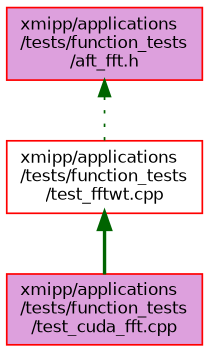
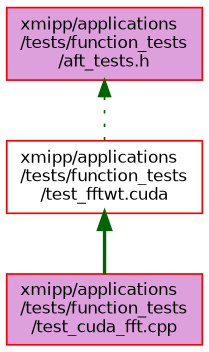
node "xmipp/applications /tests/function_tests /aft_fft.h": label "xmipp/applications /tests/function_tests /aft_fft.h" -> "xmipp/applications /tests/function_tests /aft_tests.h"
node "xmipp/applications /tests/function_tests /test_fftwt.cpp": label "xmipp/applications /tests/function_tests /test_fftwt.cpp" -> "xmipp/applications /tests/function_tests /test_fftwt.cuda"
